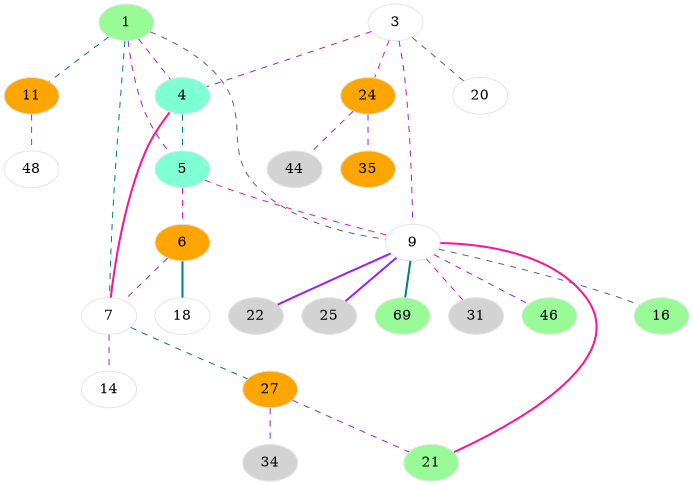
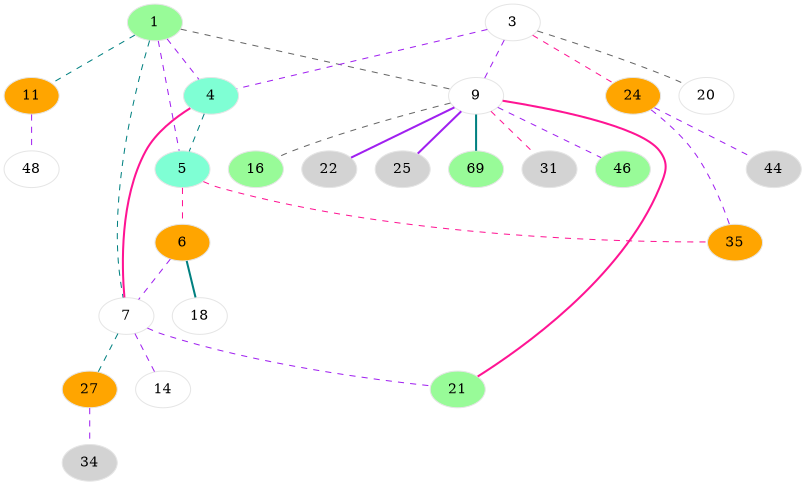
edge "5" -- "9": now "5" -- "35"
edge "27" -- "21": now "7" -- "21"
